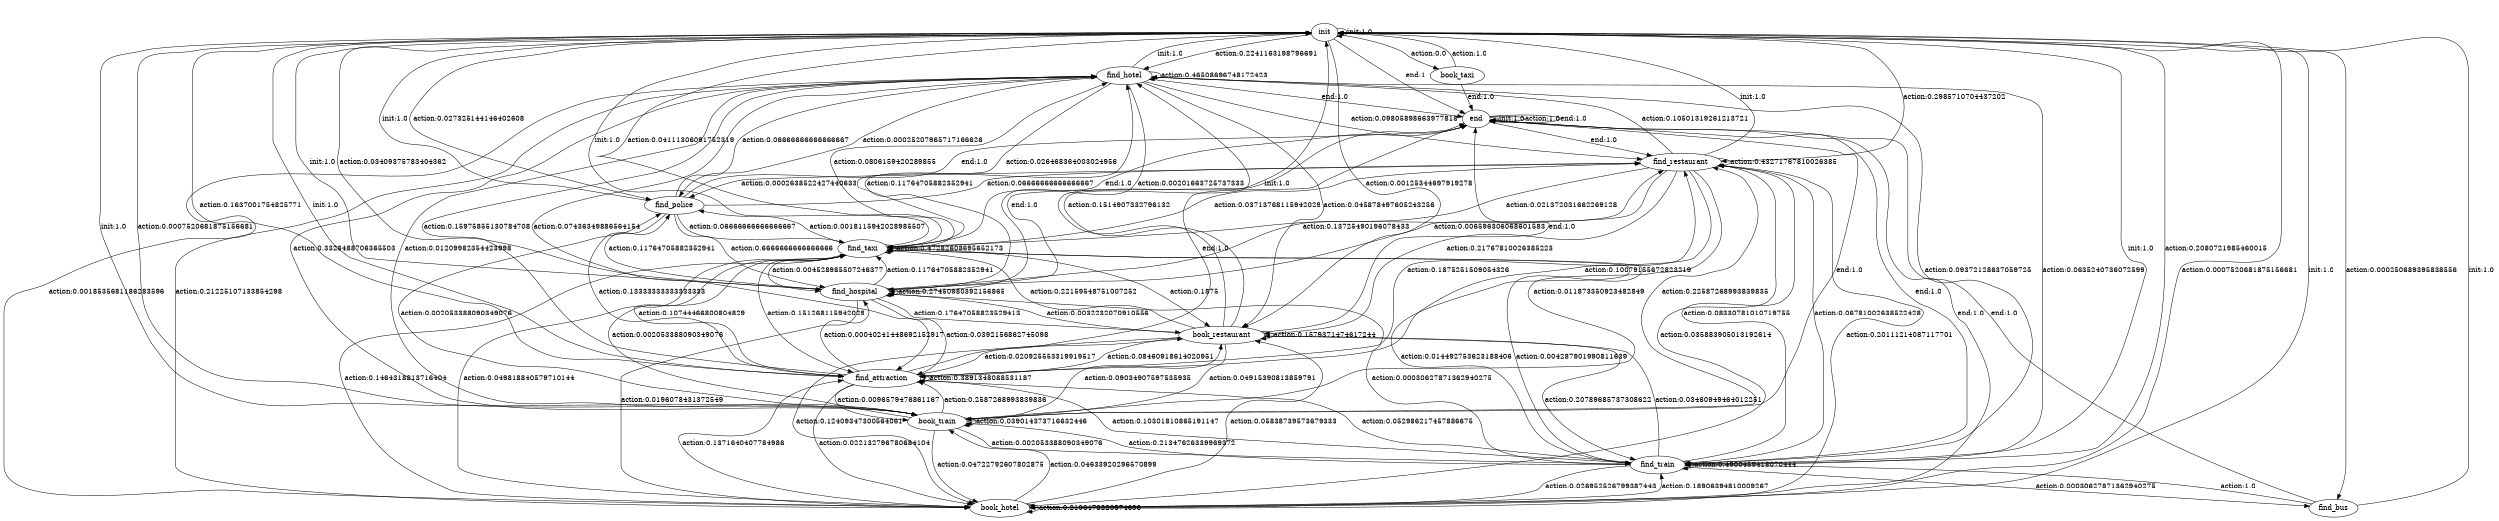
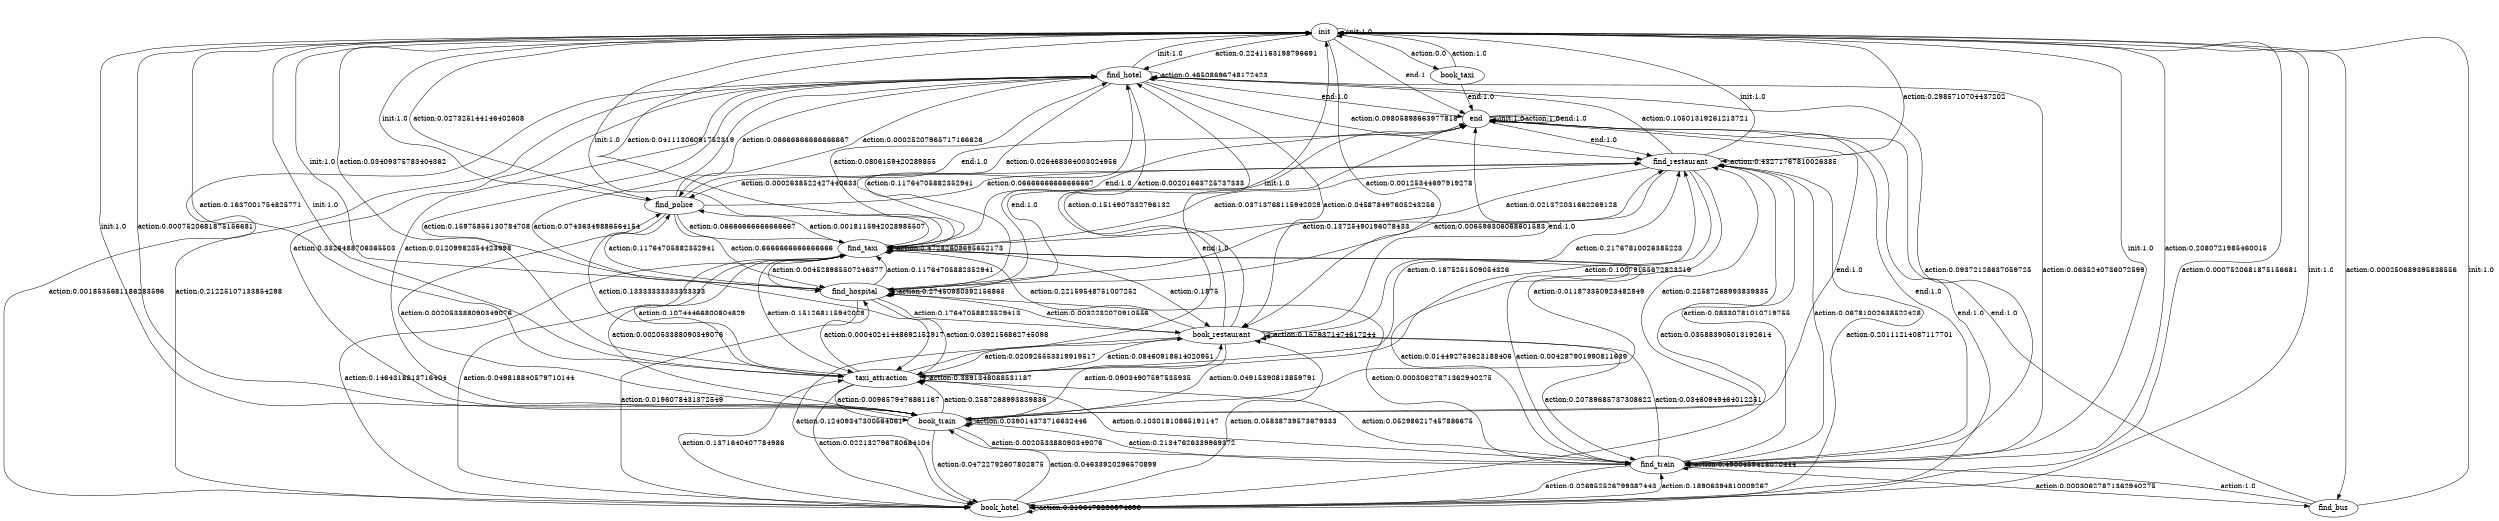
edge "find_restaurant" -> "book_restaurant": reversed
node "find_attraction": label "find_attraction" -> "taxi_attraction"
